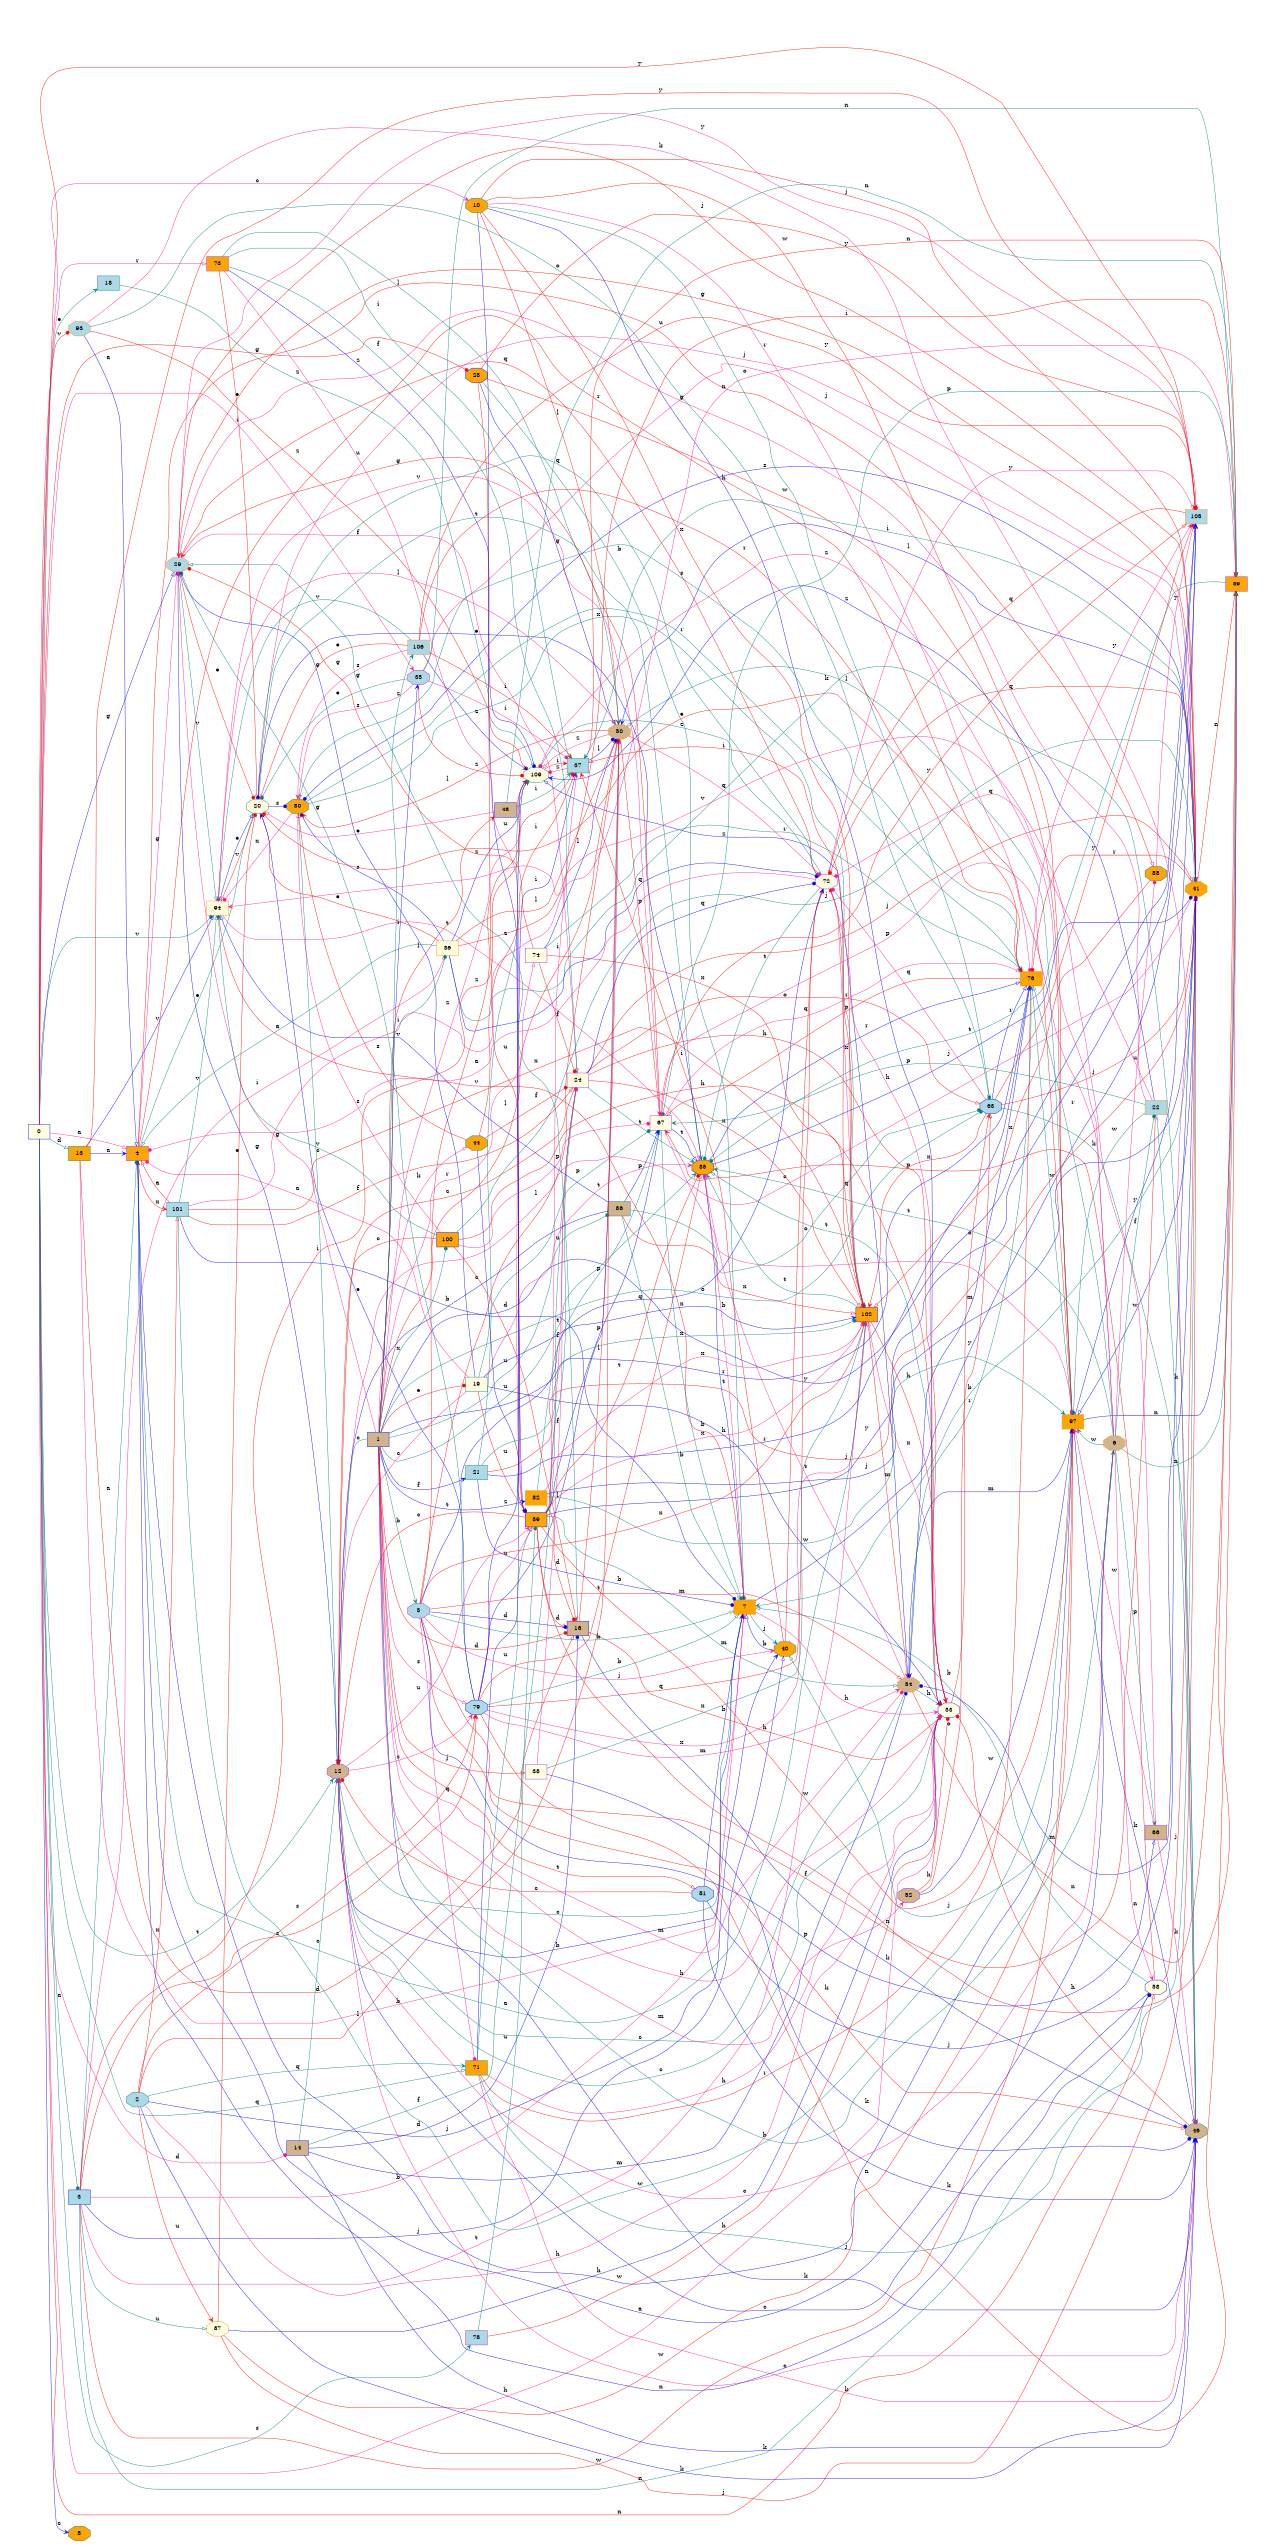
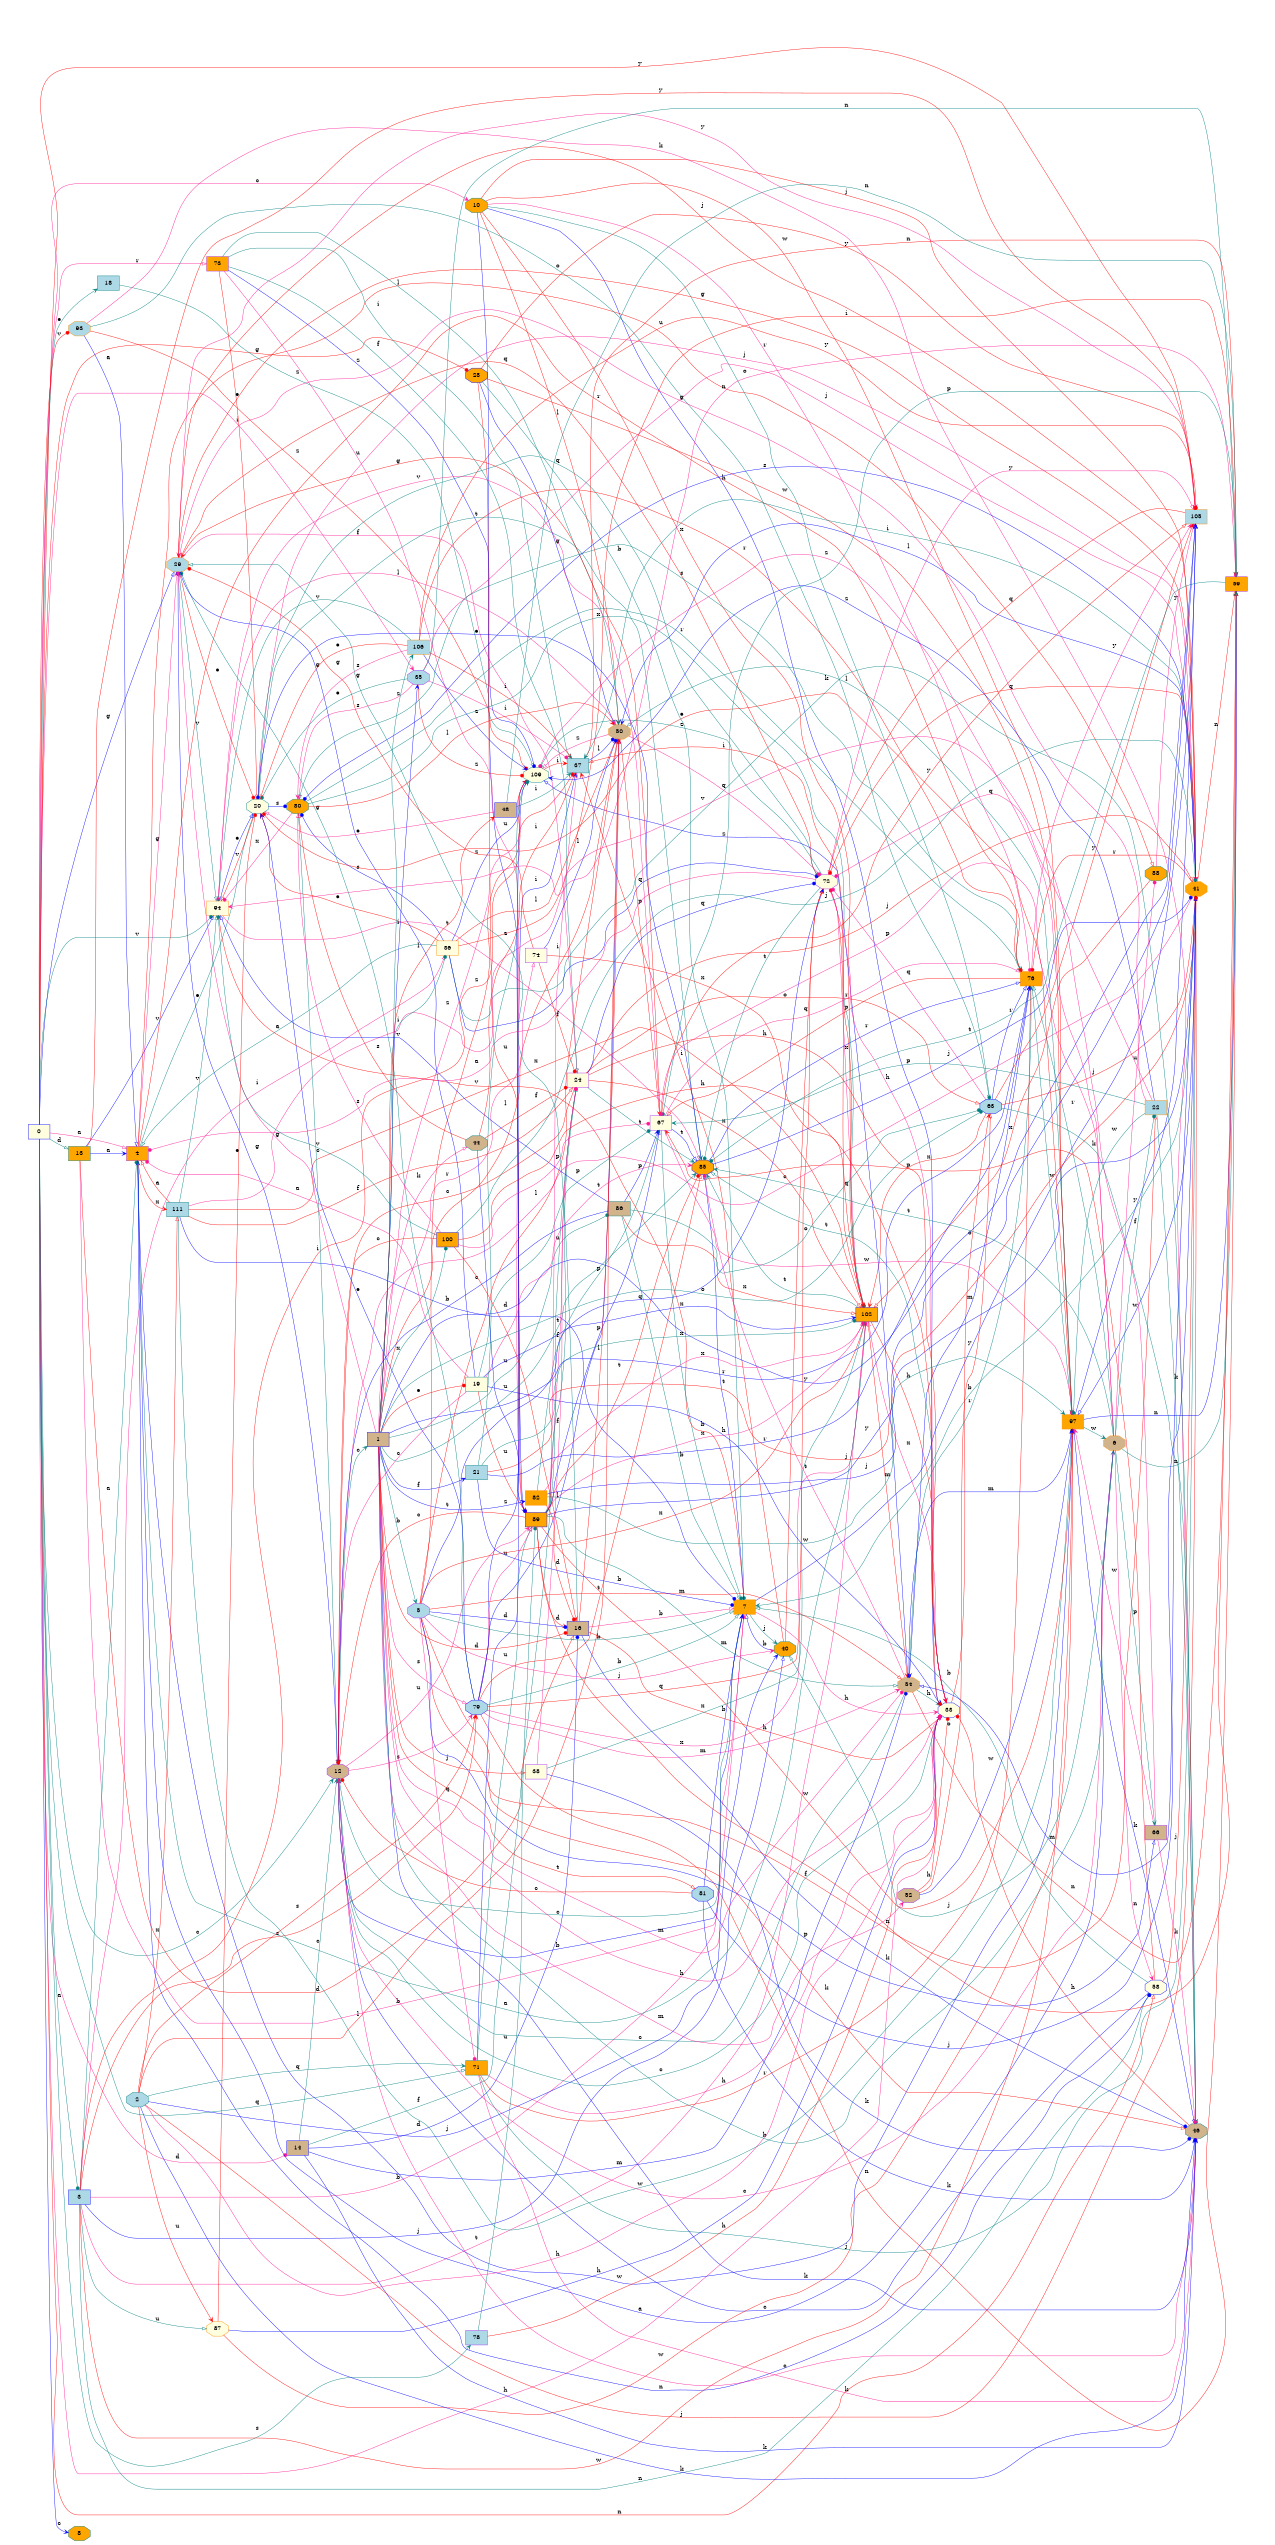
edge "37" -> "109": removed, label "z"
edge "50" -> "80": reversed
edge "74" -> "76": removed, label "r"
node "44": fillcolor orange -> tan
node "101": label "101" -> "111"
edge "85" -> "7": now "16" -> "7"
edge "6" -> "97": reversed
edge "41" -> "54": arrowhead dot -> onormal
edge "1" -> "12": reversed
edge "0" -> "12": label "t" -> "c"
edge "87" -> "41": now "2" -> "41"
